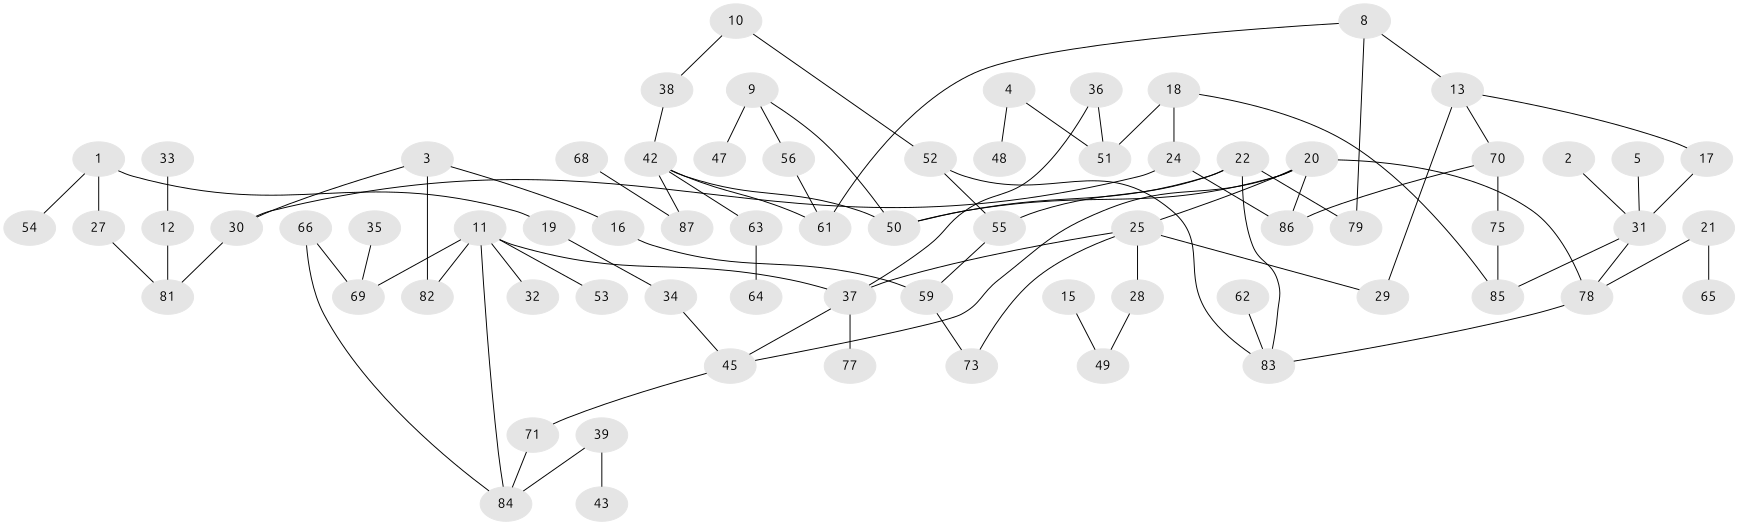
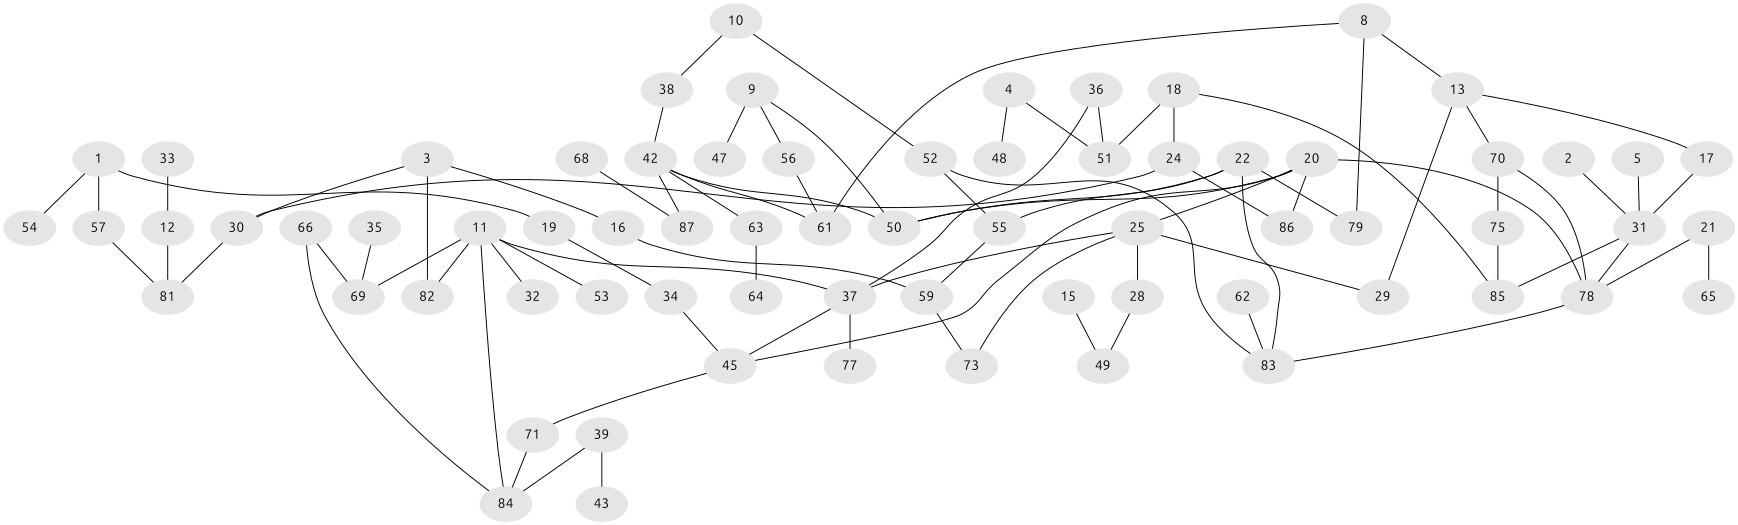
edge "70" -- "86": now "70" -- "78"
node "27": label "27" -> "57"
